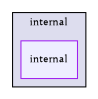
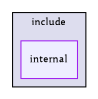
cluster "internal": label "internal" -> "include"
